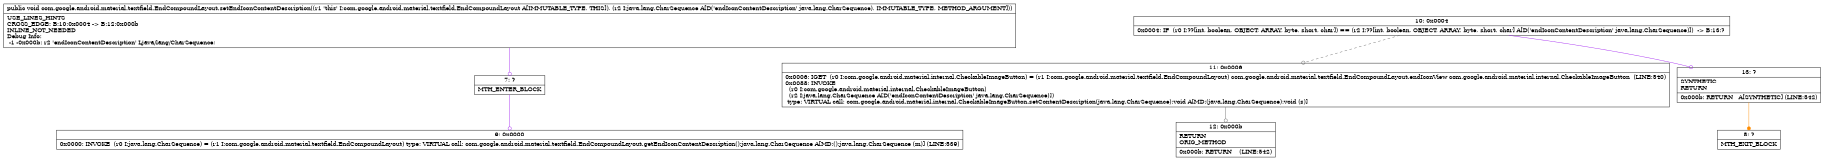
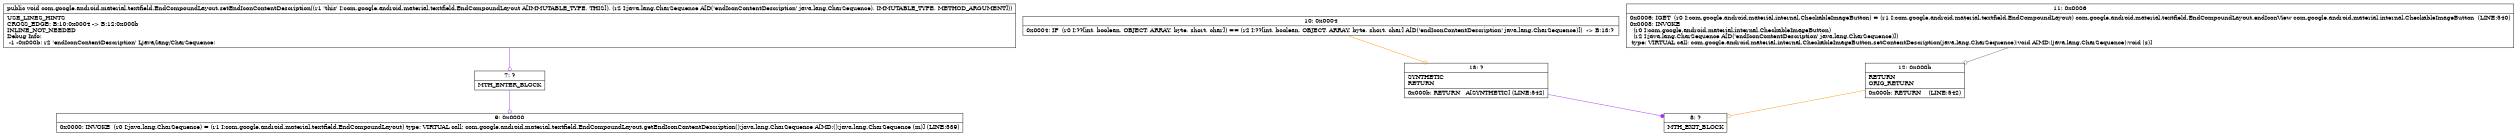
edge "10: 0x0004" -> "11: 0x0006": removed
edge "10: 0x0004" -> "13: ?": color purple -> darkorange
node "11: 0x0006": text "0x0088: INVOKE" -> "0x0008: INVOKE"
edge "12: 0x000b" -> "8: ?": added
edge "13: ?" -> "8: ?": color darkorange -> purple
node "12: 0x000b": text "ORIG_METHOD" -> "ORIG_RETURN"
